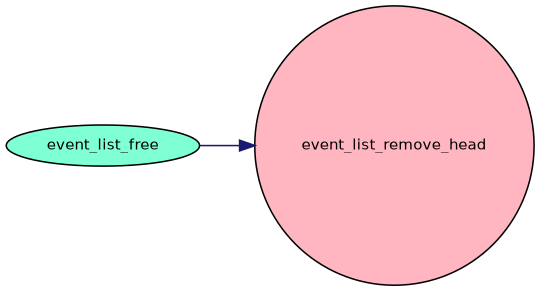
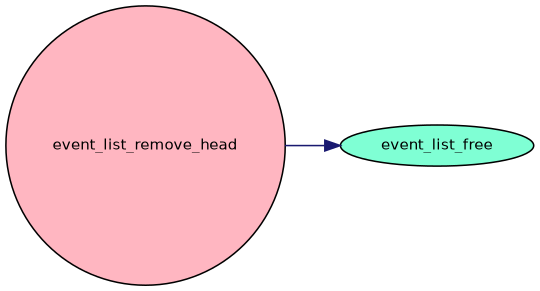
edge "event_list_free" -> "event_list_remove_head": reversed
